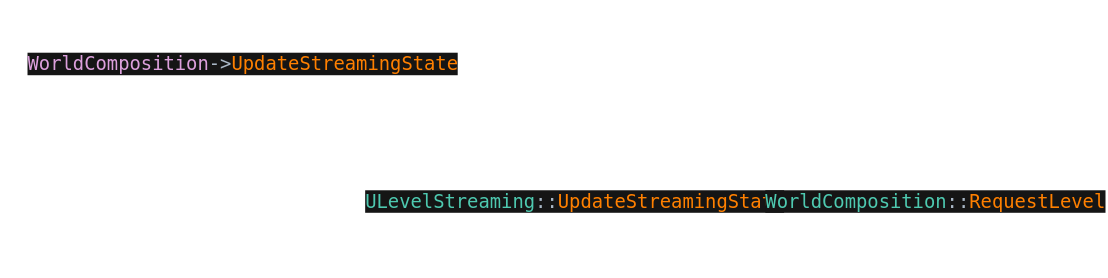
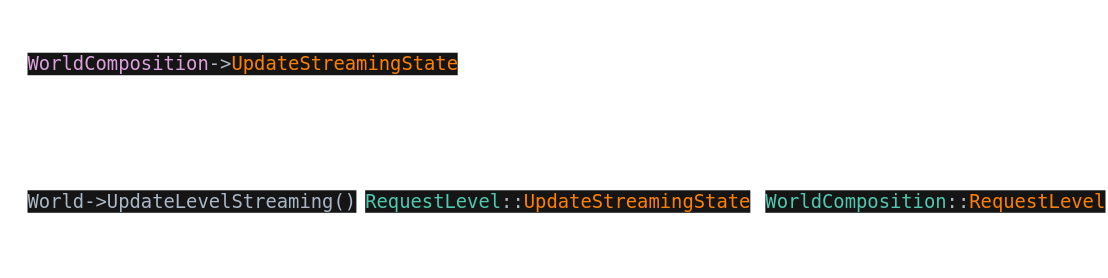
node "ULevelStreaming::UpdateStreamingState": label "ULevelStreaming::UpdateStreamingState" -> "RequestLevel::UpdateStreamingState"
node "World->UpdateLevelStreaming()": added
